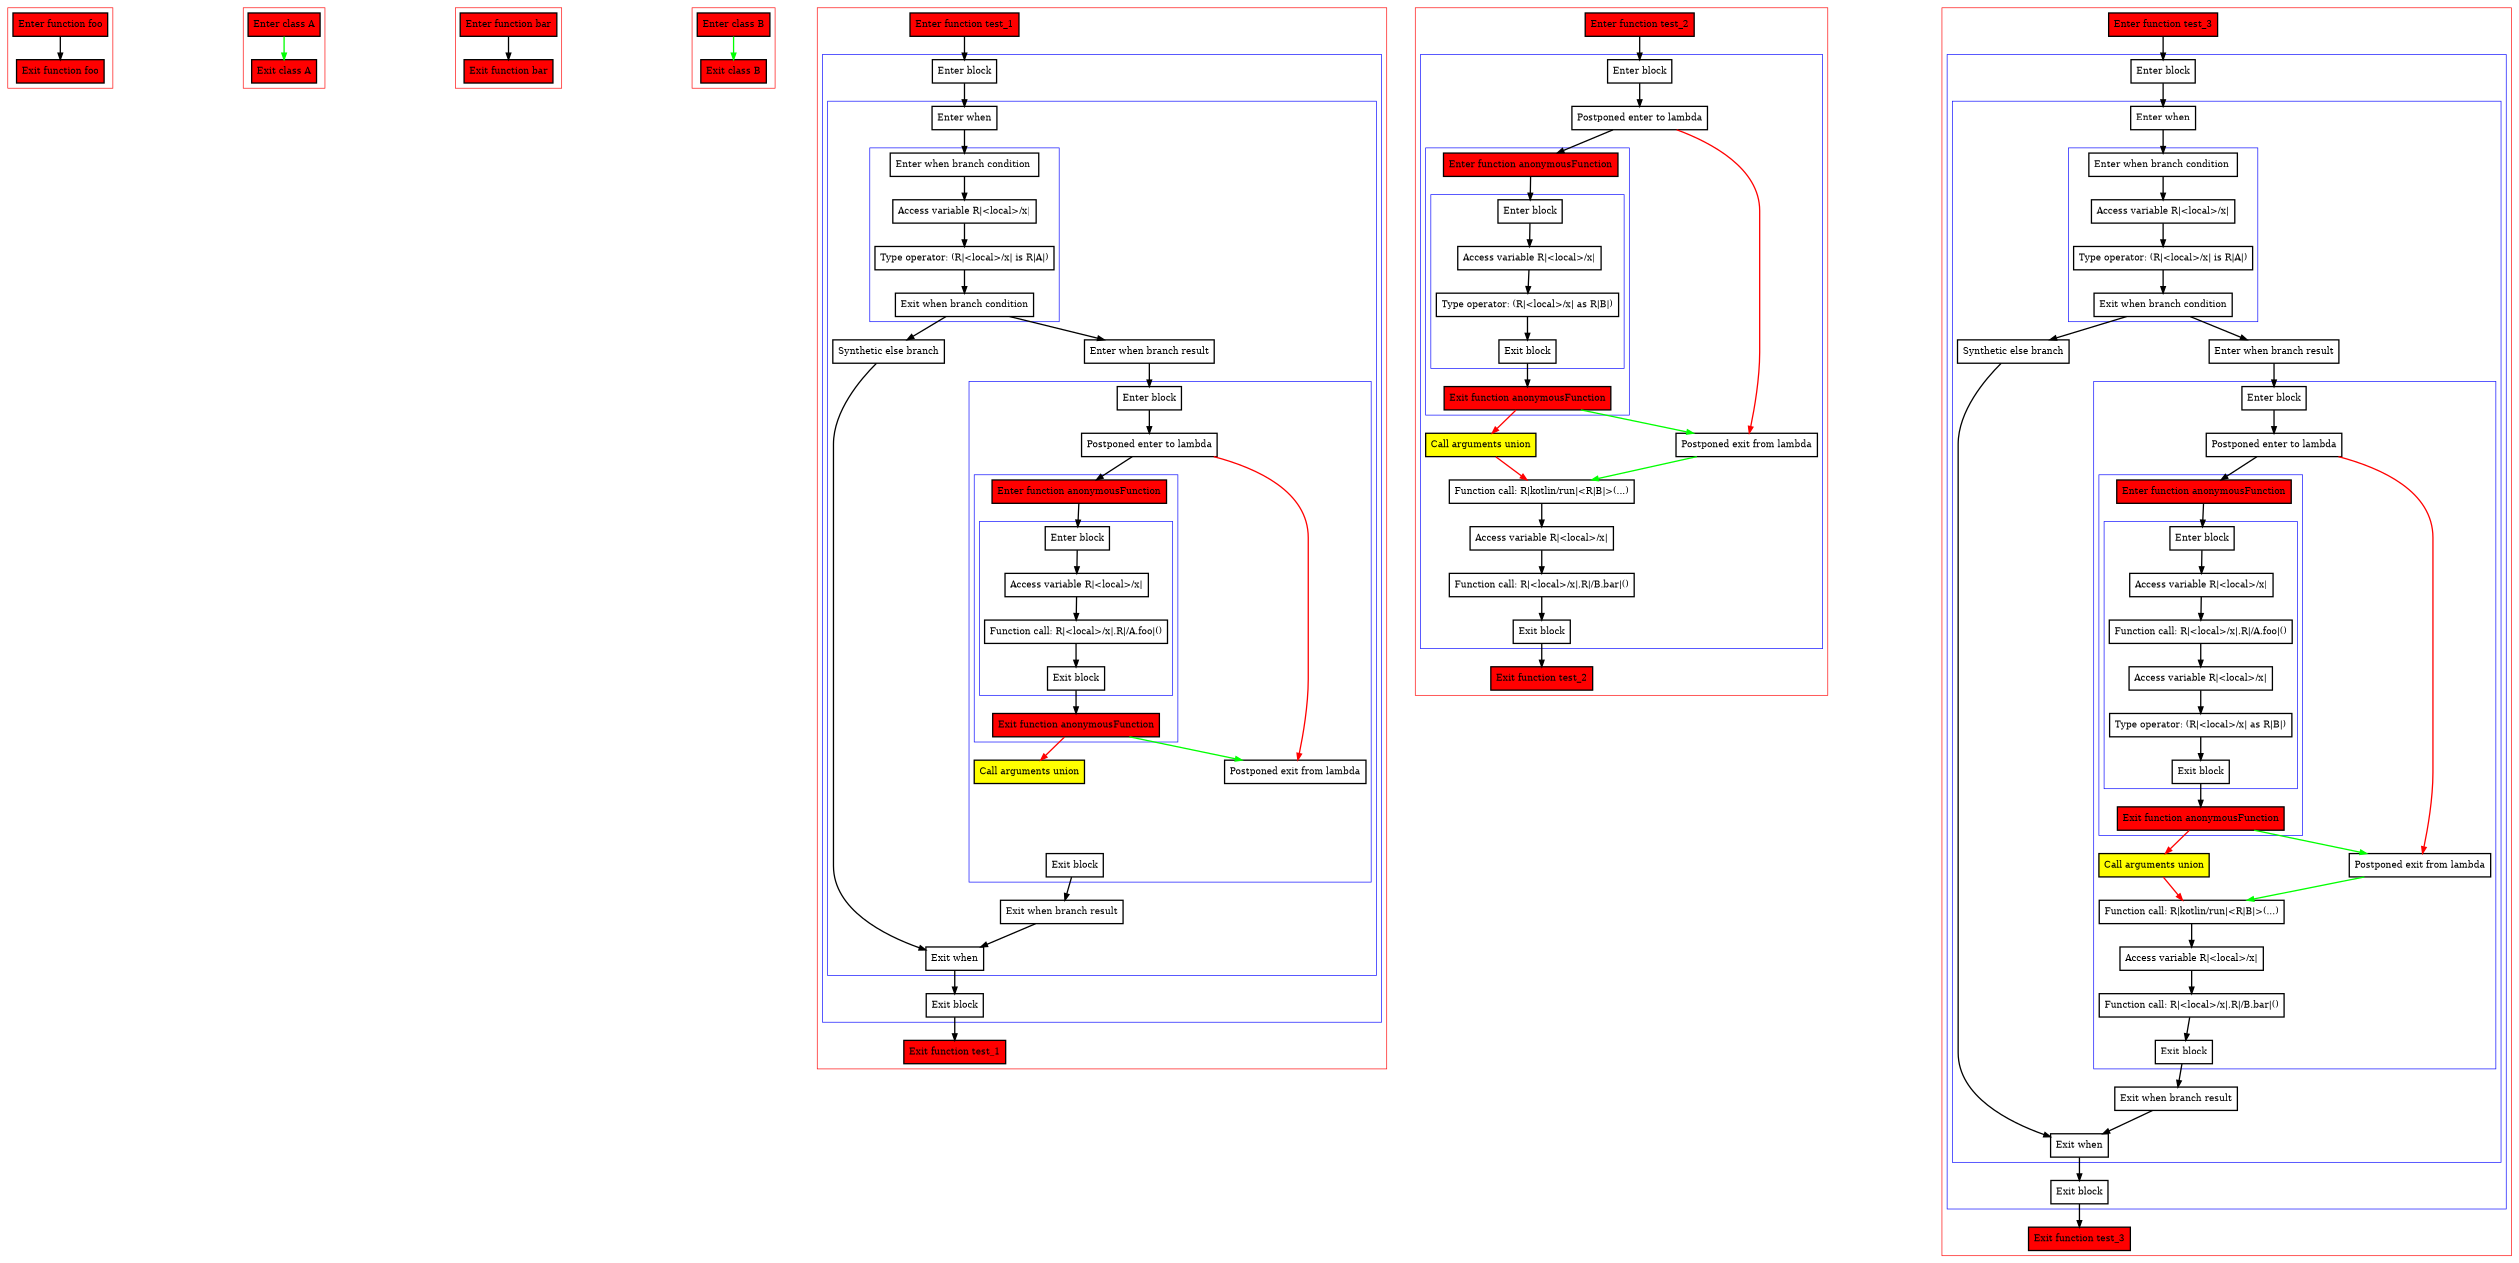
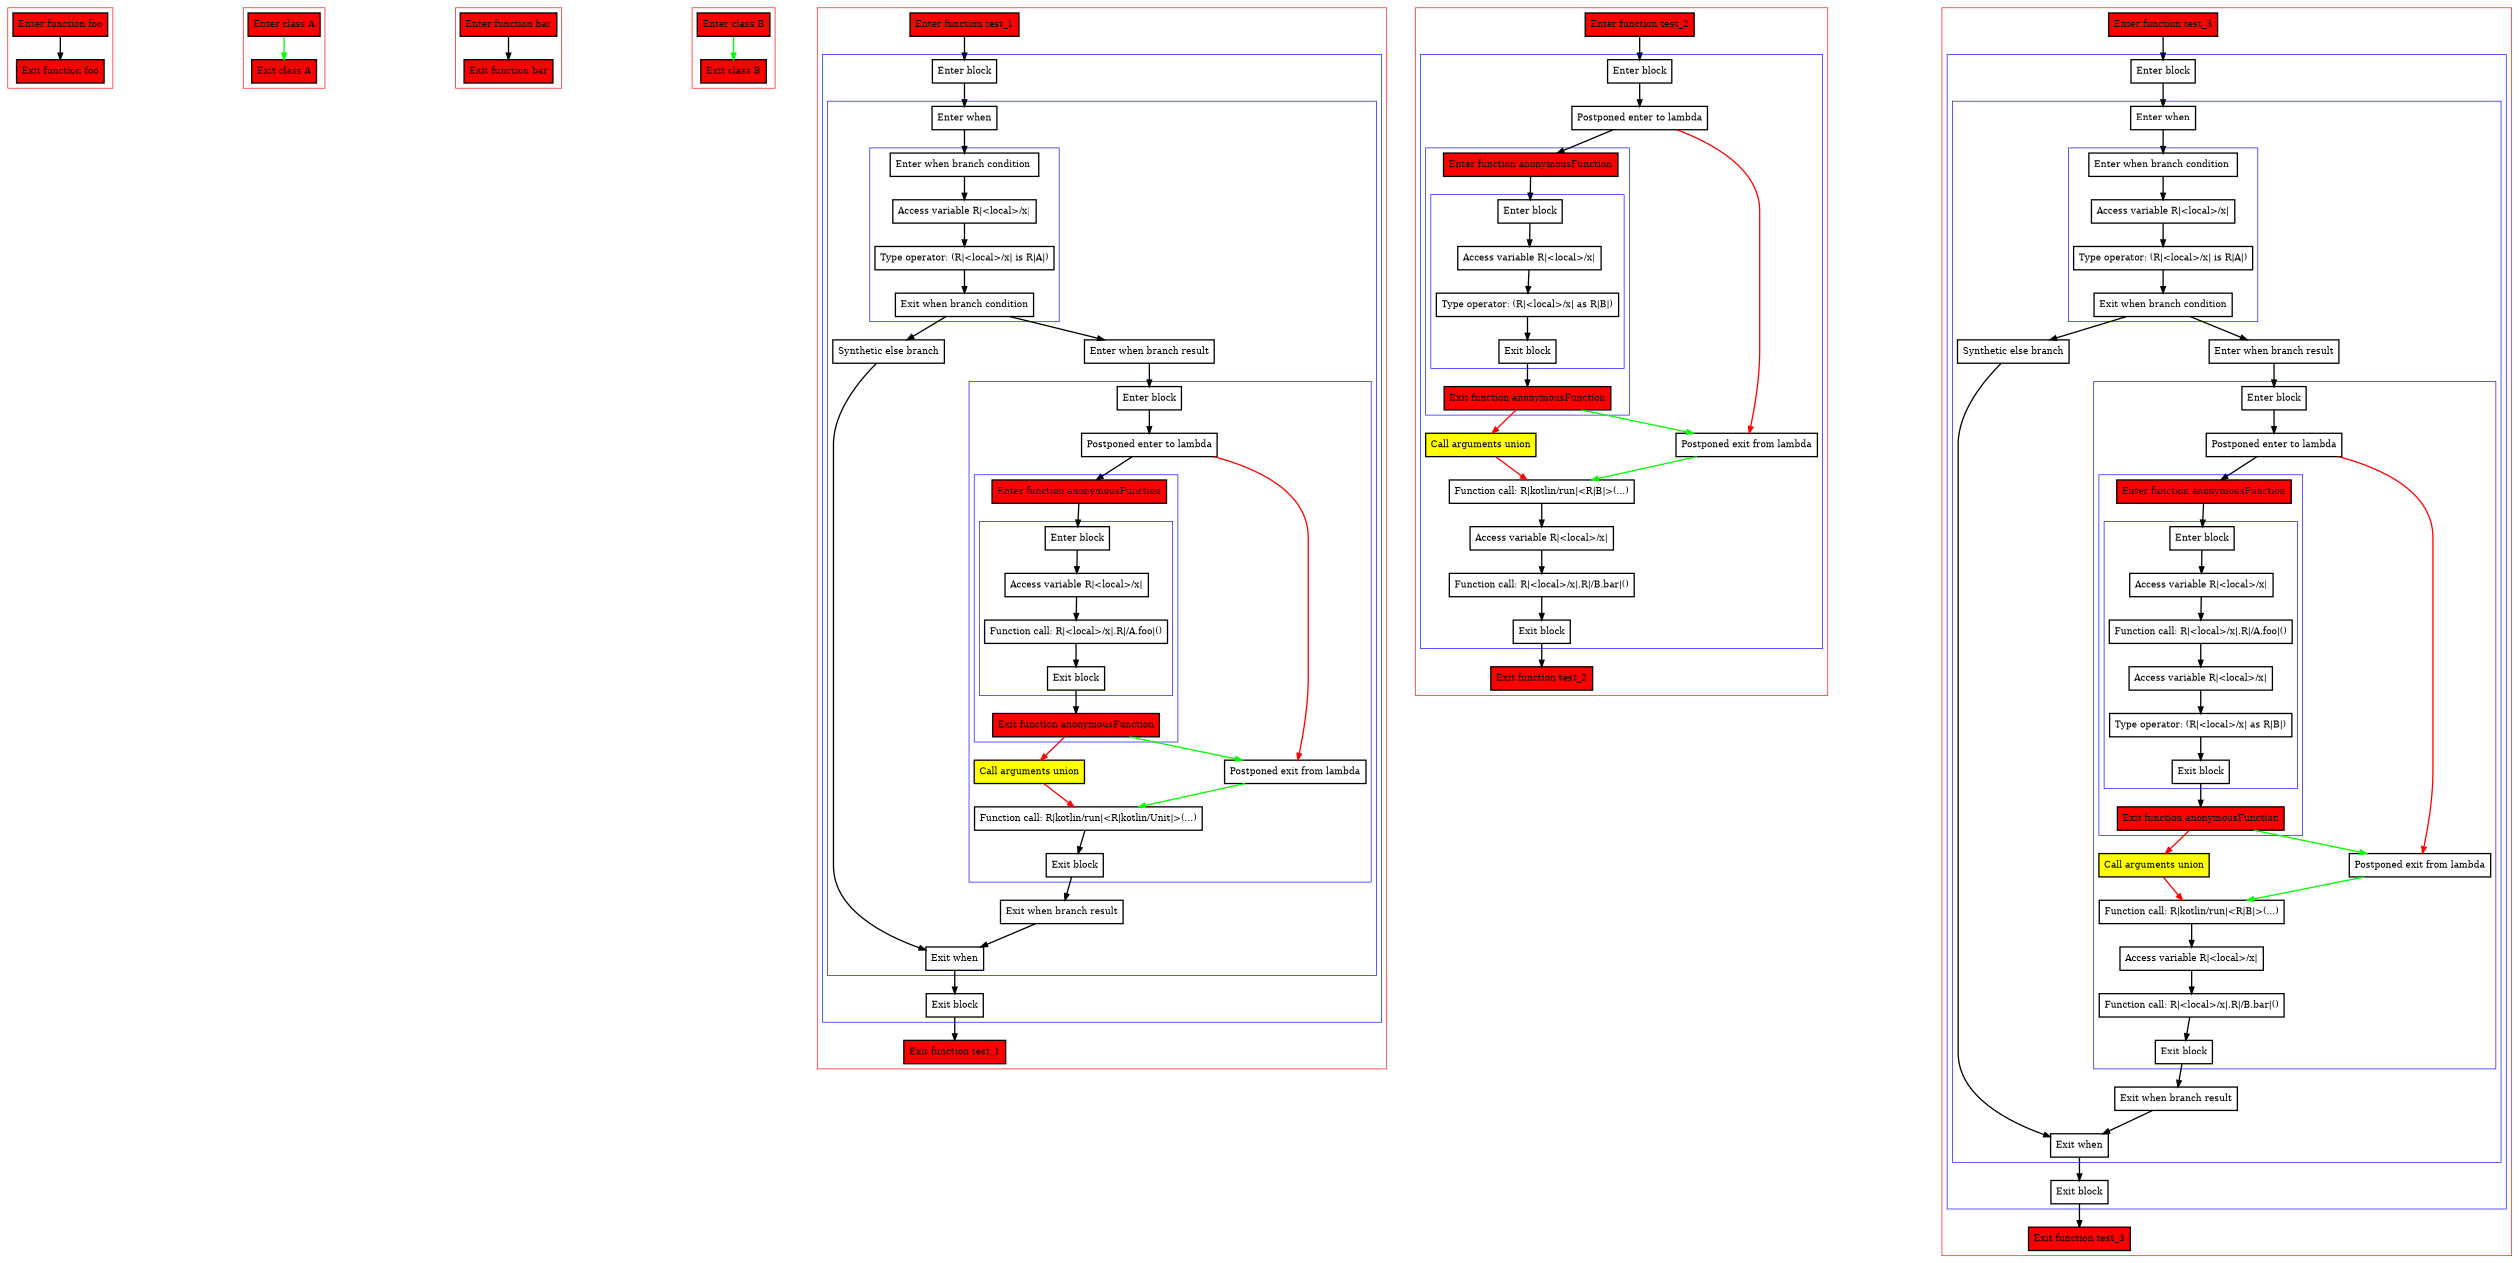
node "Function call: R|kotlin/run|<R|kotlin/Unit|>(...)": added
